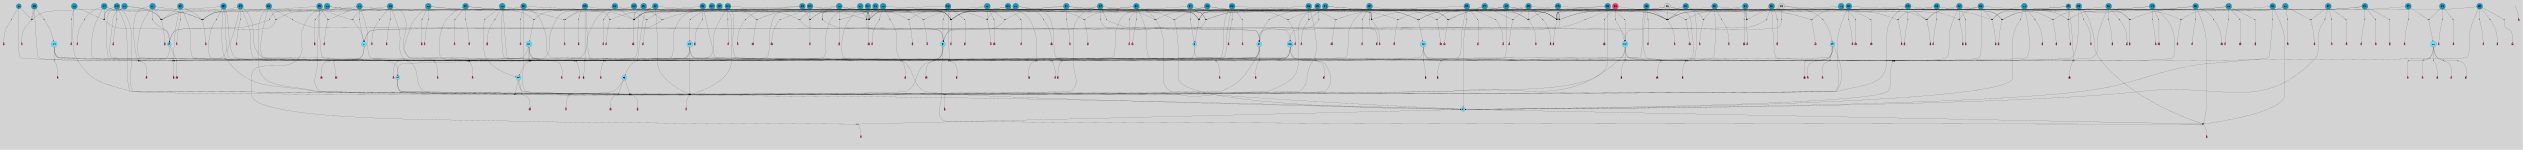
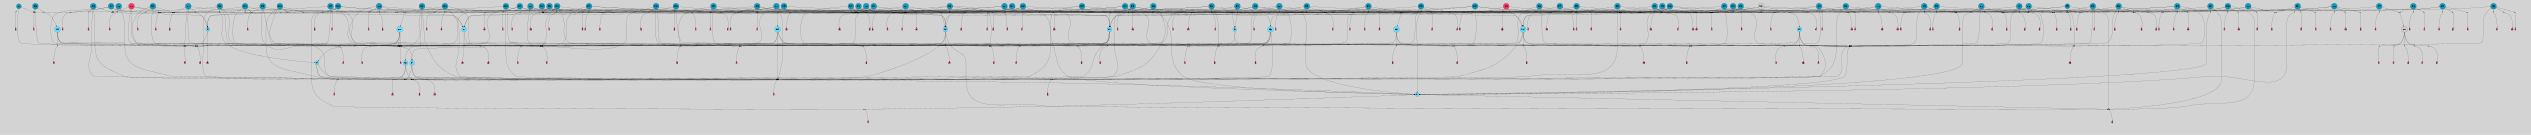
node "T116": fillcolor #1199bb -> #ff3366
node "T258": fillcolor #cccccc -> #1199bb
node "T246": added
node "T212": fillcolor #66ddff -> #cccccc
